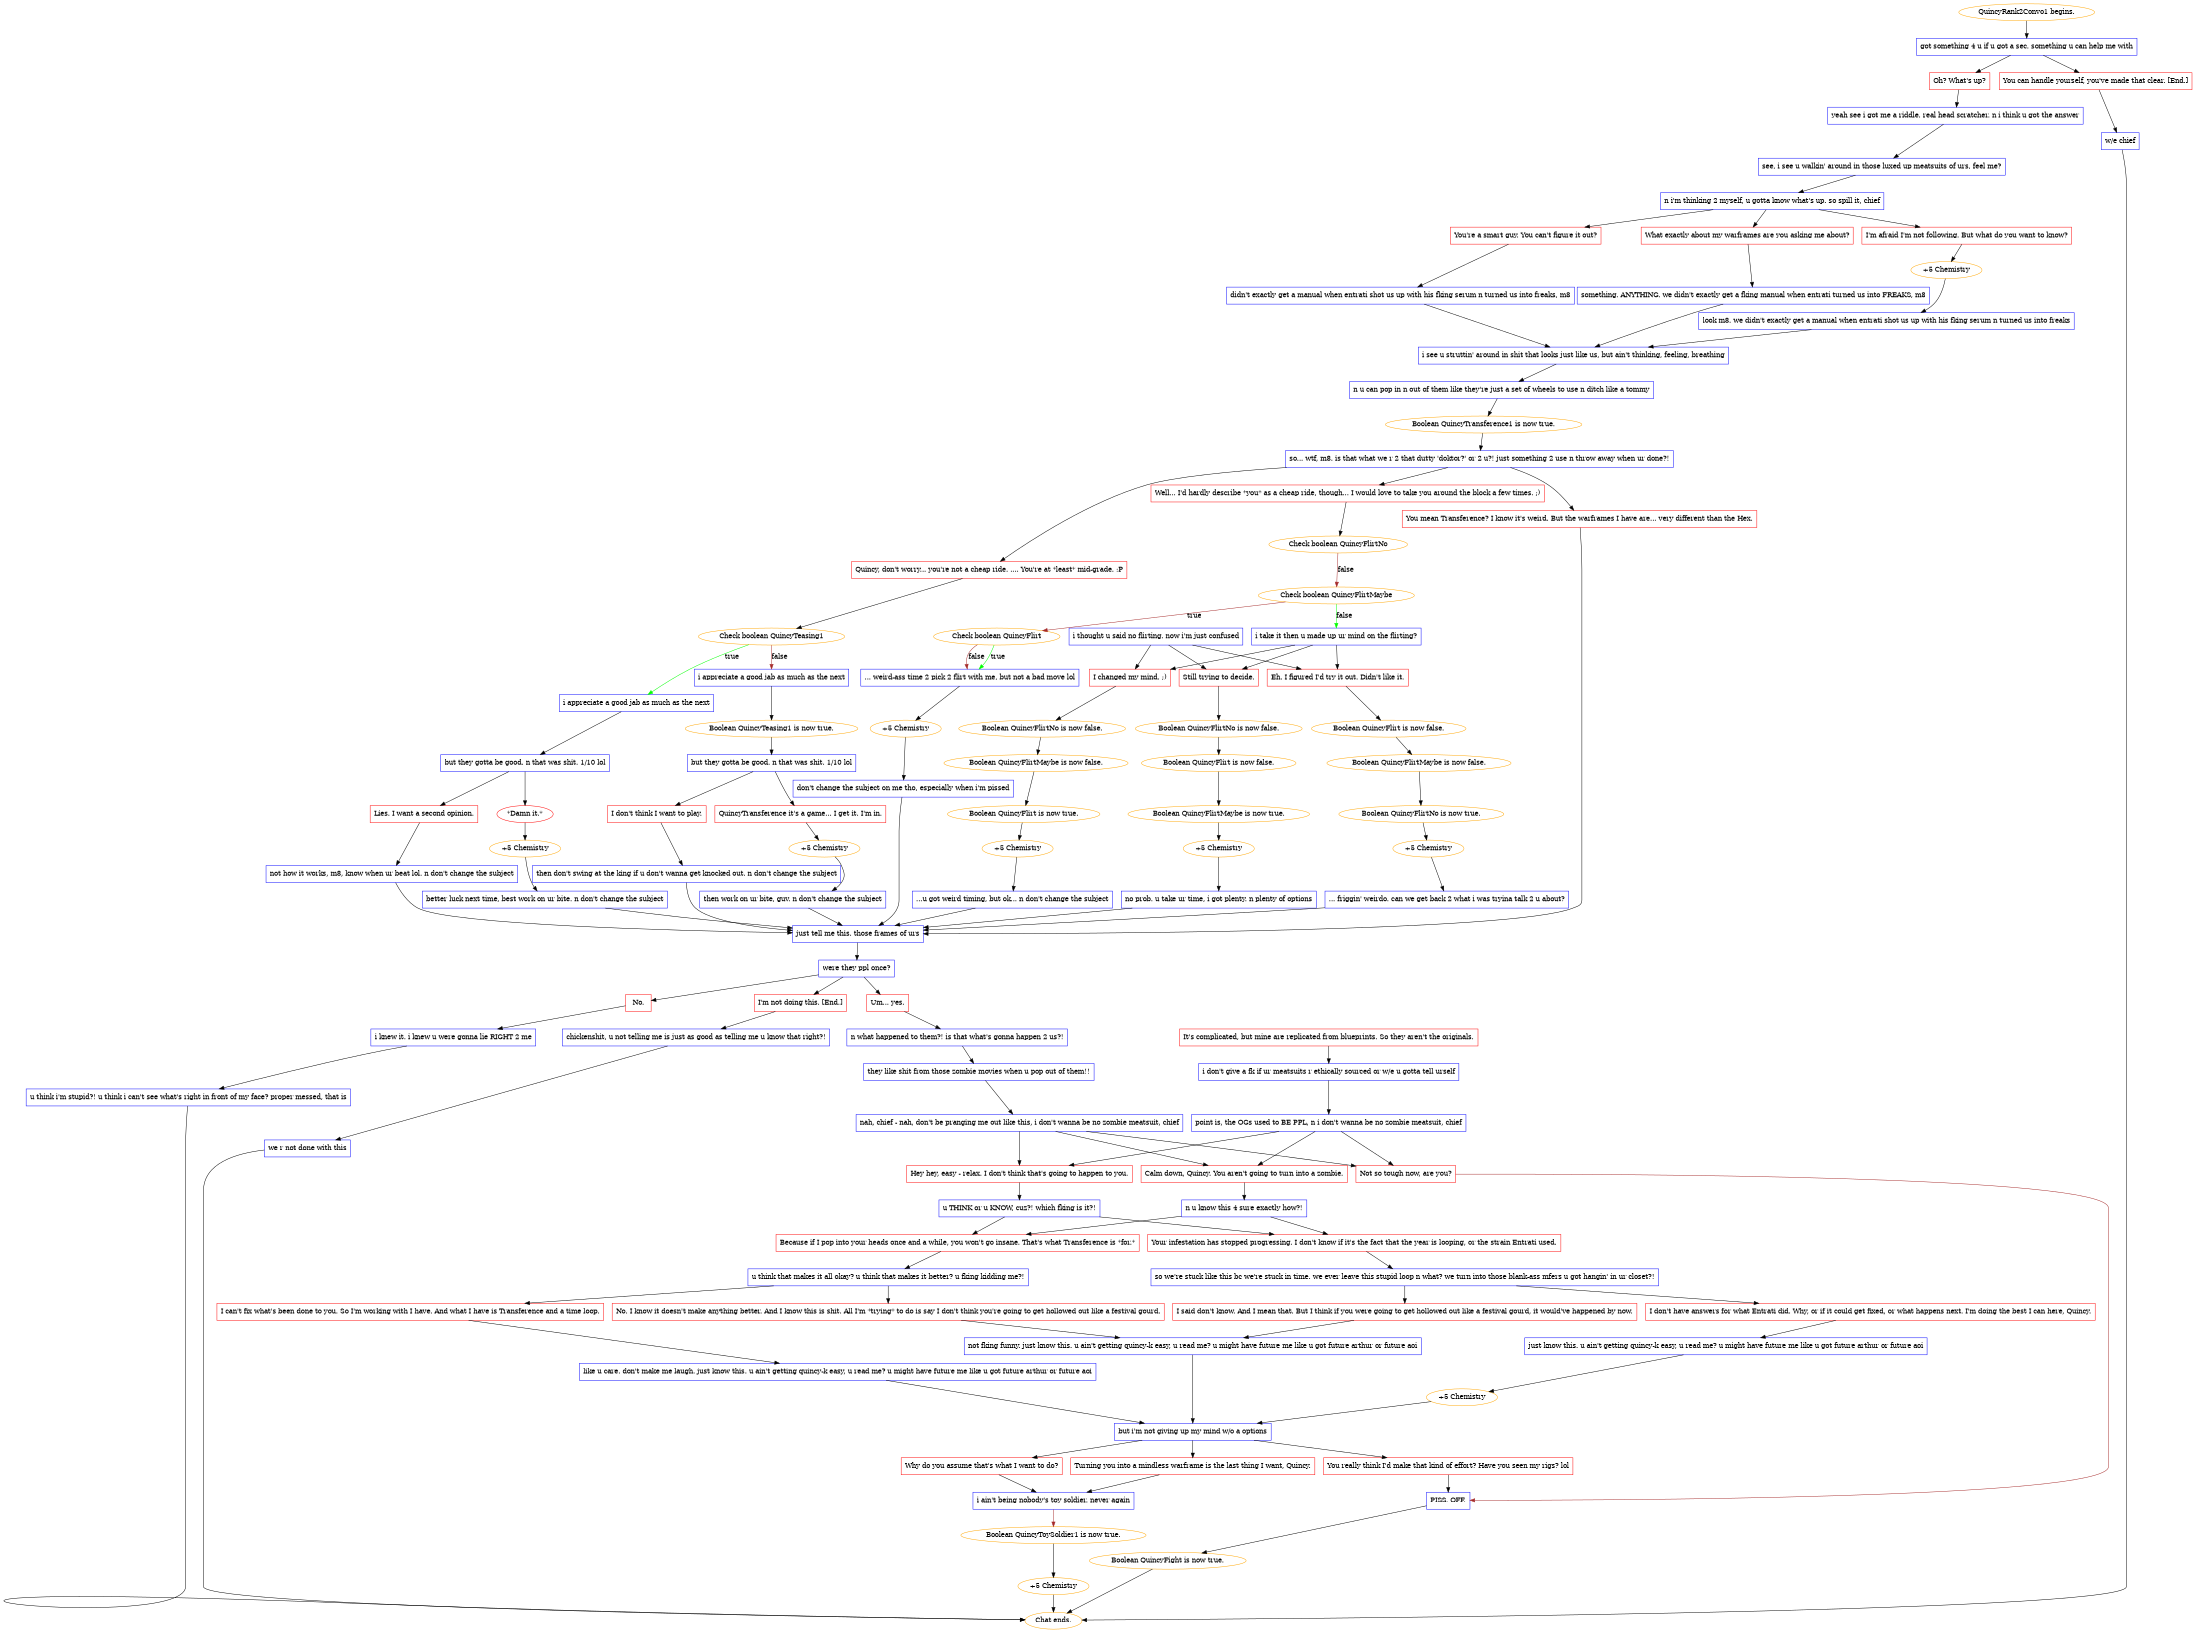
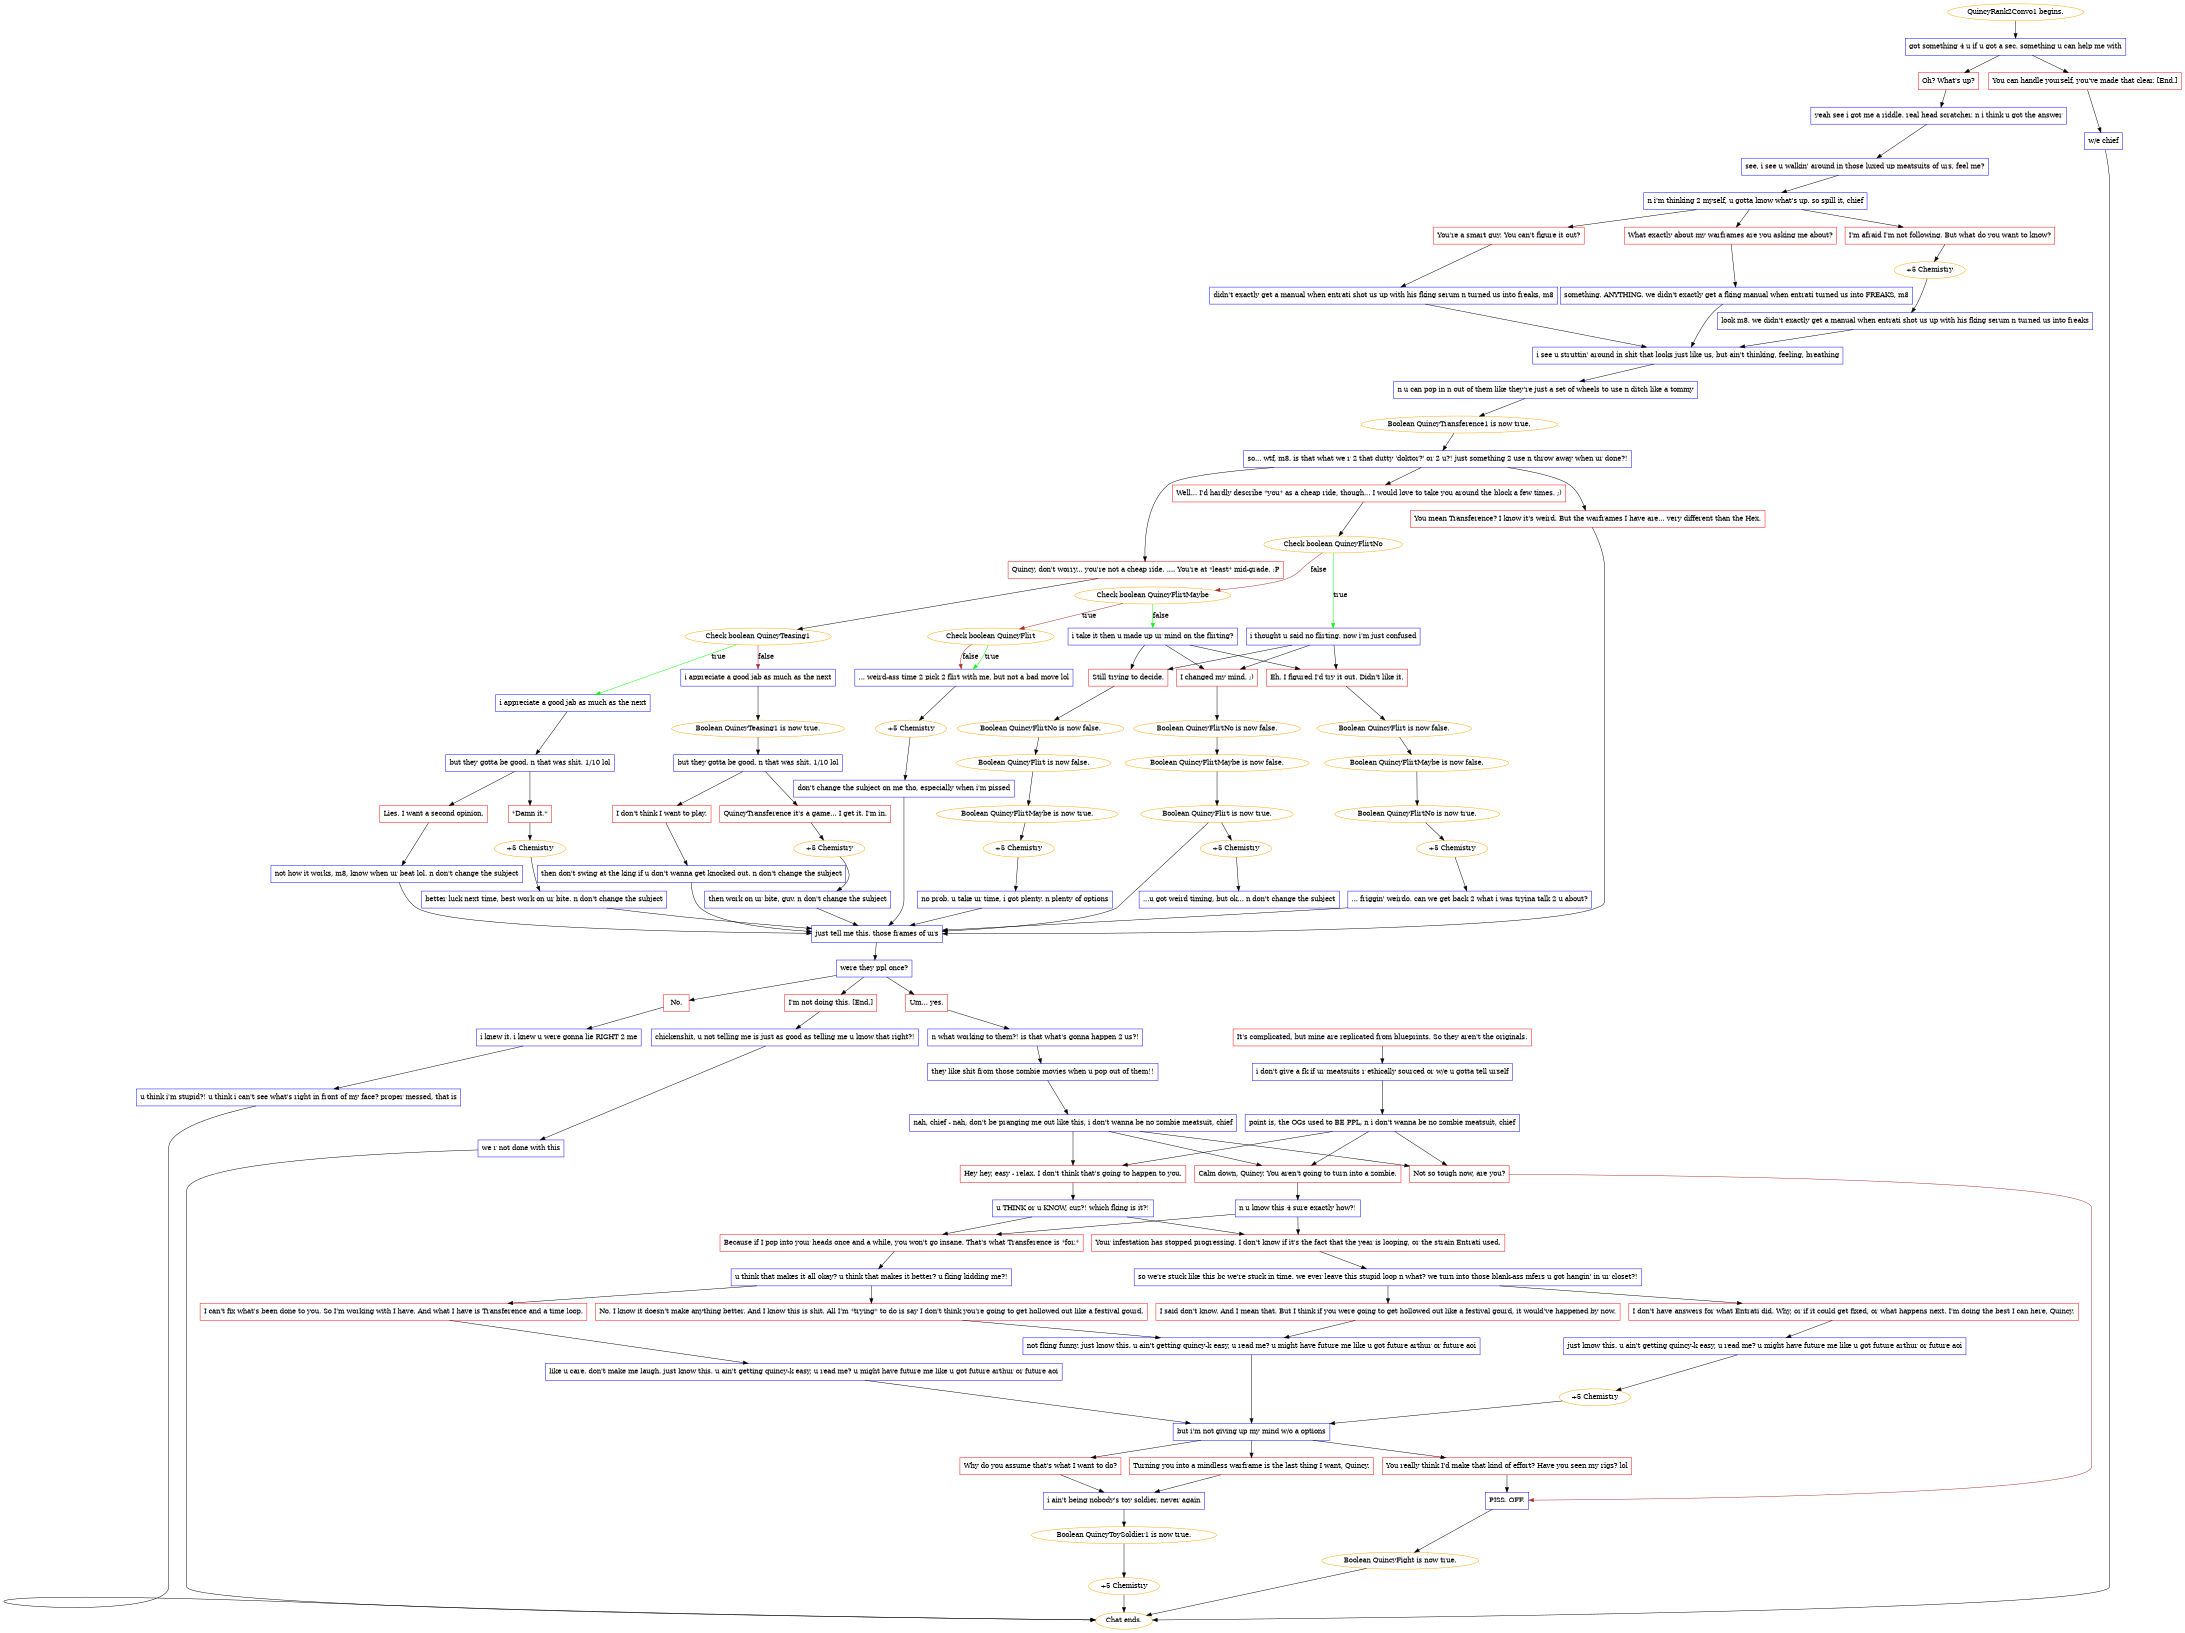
edge "Check boolean QuincyFlirtNo" -> "i thought u said no flirting. now i'm just confused": added, label "true"
node "*Damn it.*": shape ellipse -> box
edge "...u got weird timing, but ok... n don't change the subject" -> "just tell me this. those frames of urs": now "Boolean QuincyFlirt is now true." -> "just tell me this. those frames of urs"
node "n what happened to them?! is that what's gonna happen 2 us?!": label "n what happened to them?! is that what's gonna happen 2 us?!" -> "n what working to them?! is that what's gonna happen 2 us?!"
edge "i ain't being nobody's toy soldier. never again" -> "Boolean QuincyToySoldier1 is now true.": color brown -> black
